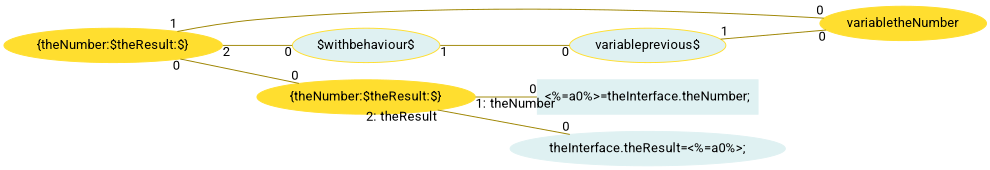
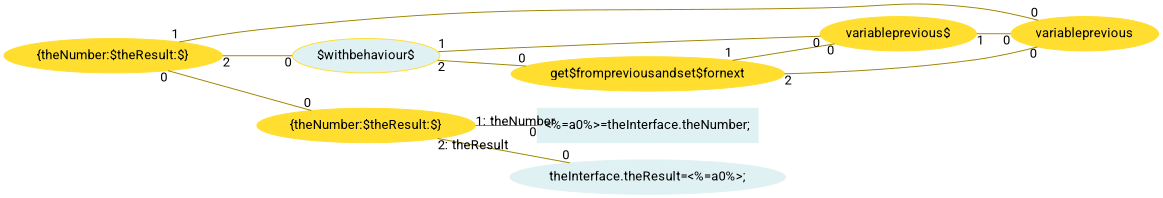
node "variabletheNumber": label "variabletheNumber" -> "variableprevious"
node "variableprevious$": fillcolor #dff1f2 -> #ffde2f
node "get$frompreviousandset$fornext": added
